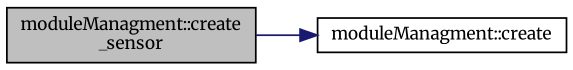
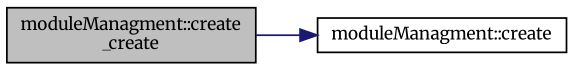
node "moduleManagment::create _sensor": label "moduleManagment::create _sensor" -> "moduleManagment::create _create"
